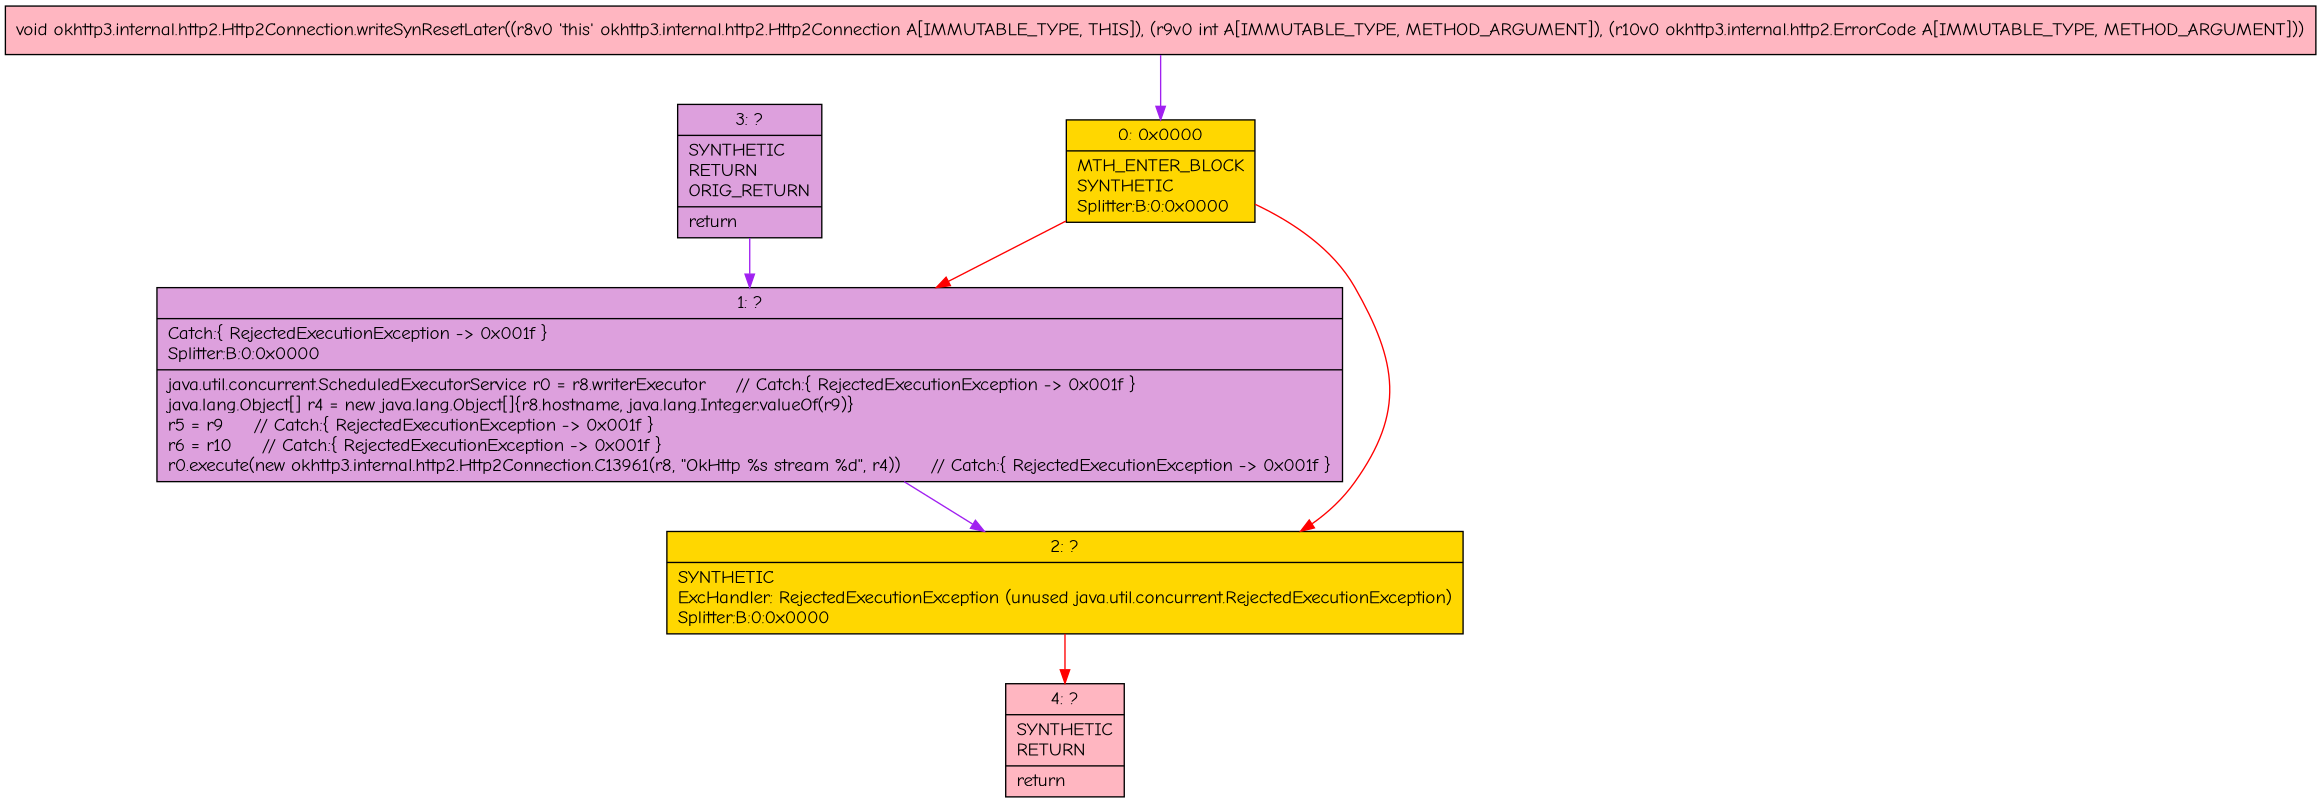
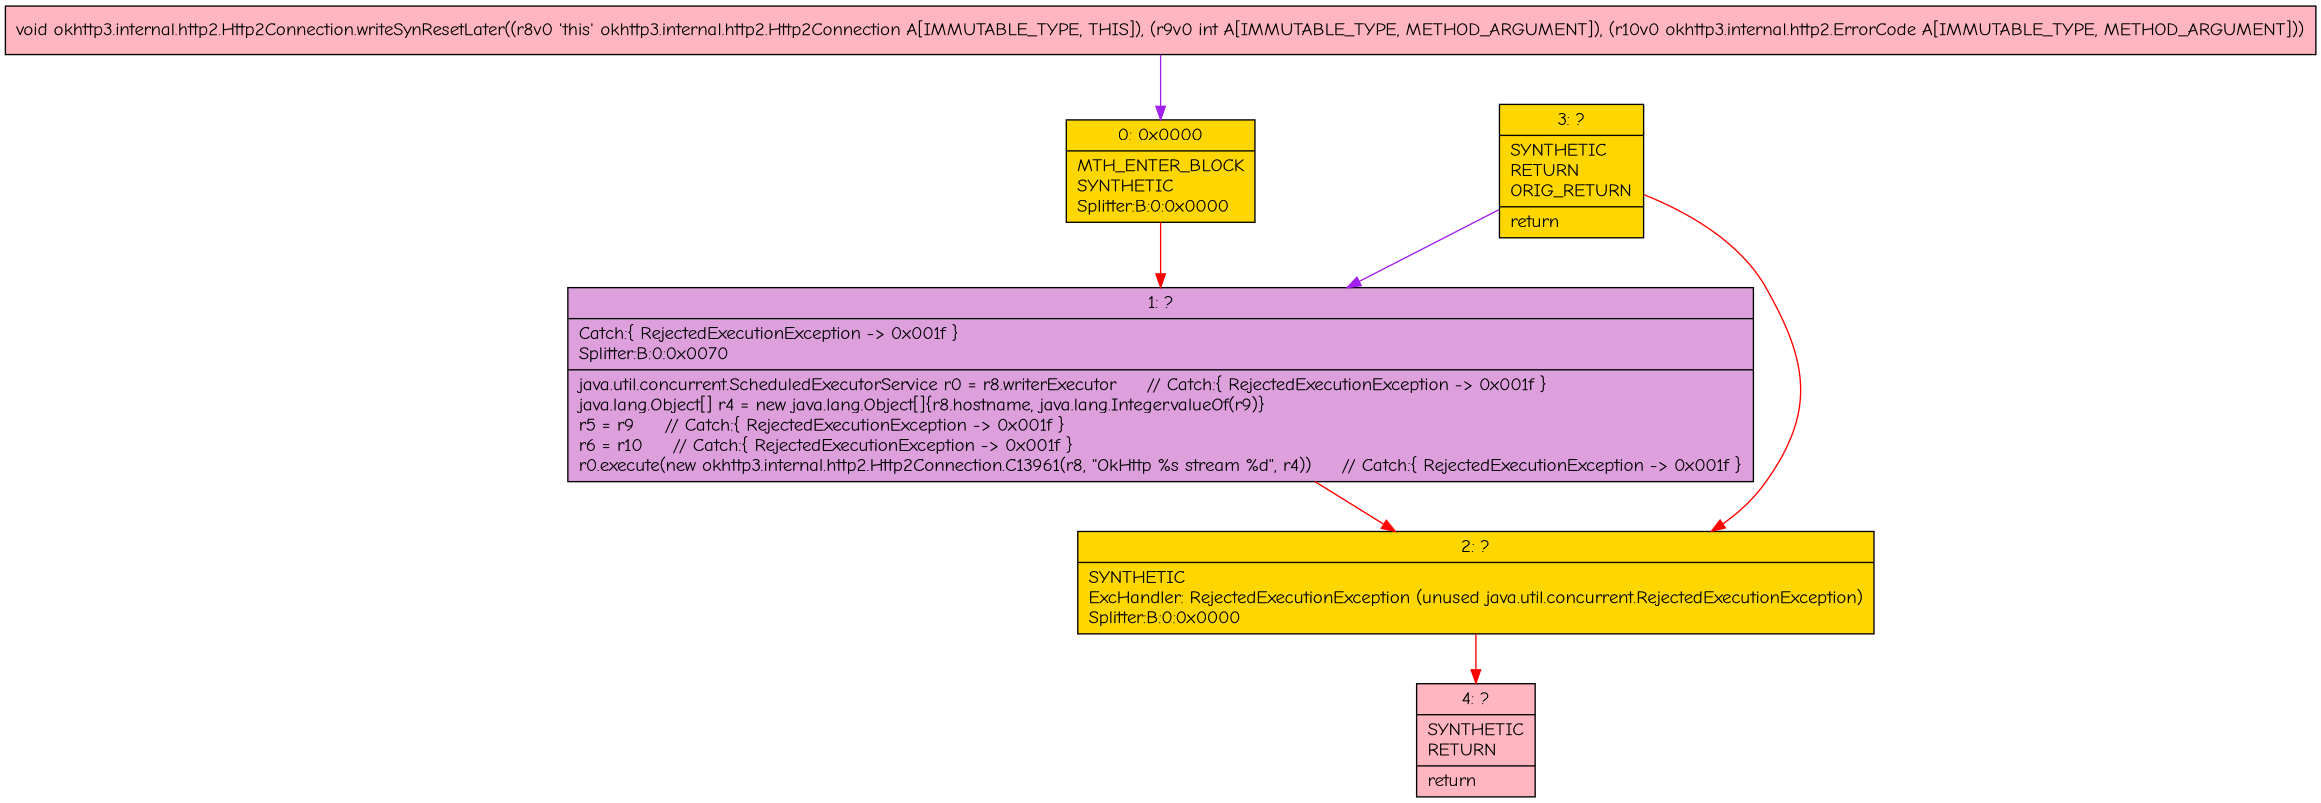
node "3: ?": fillcolor plum -> gold
edge "0: 0x0000" -> "2: ?": now "3: ?" -> "2: ?"
node "1: ?": text "Splitter:B:0:0x0000" -> "Splitter:B:0:0x0070"
edge "1: ?" -> "2: ?": color purple -> red
